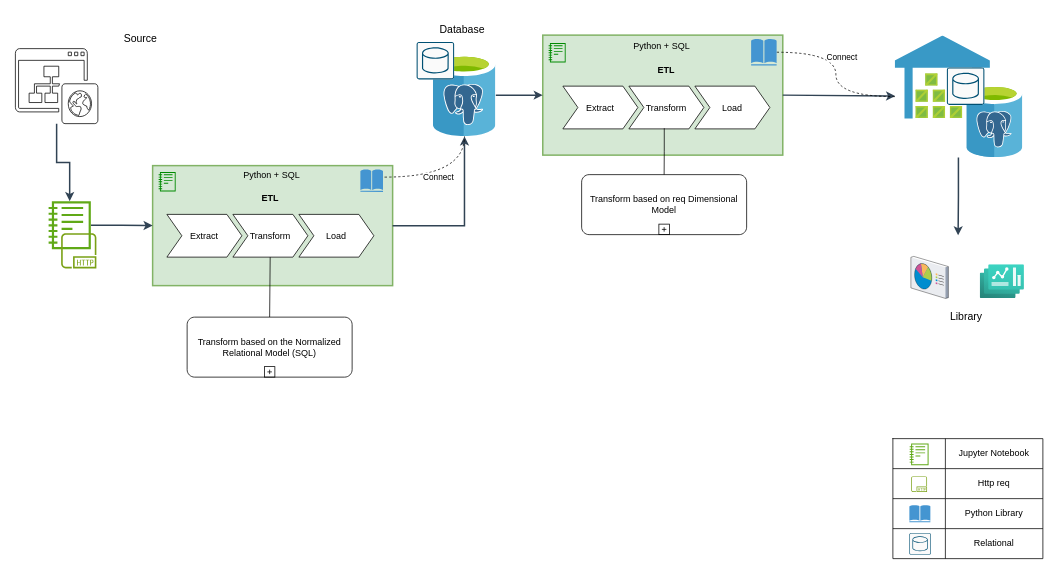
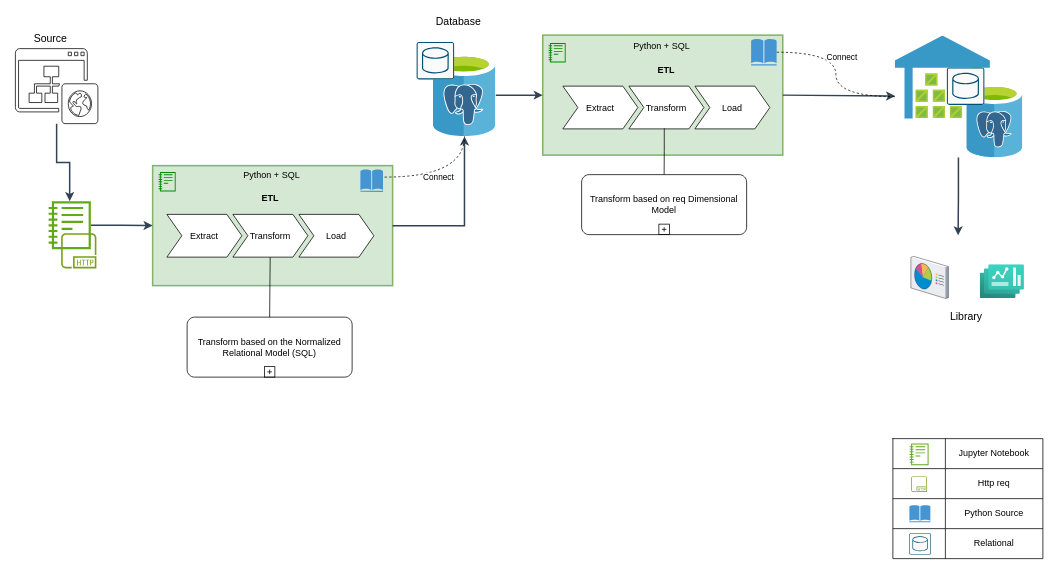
node "Database": moved (462, 27) -> (459, 19)
node "Source": moved (142, 36) -> (52, 36)
node "Python Library": label "Python Library" -> "Python Source"
